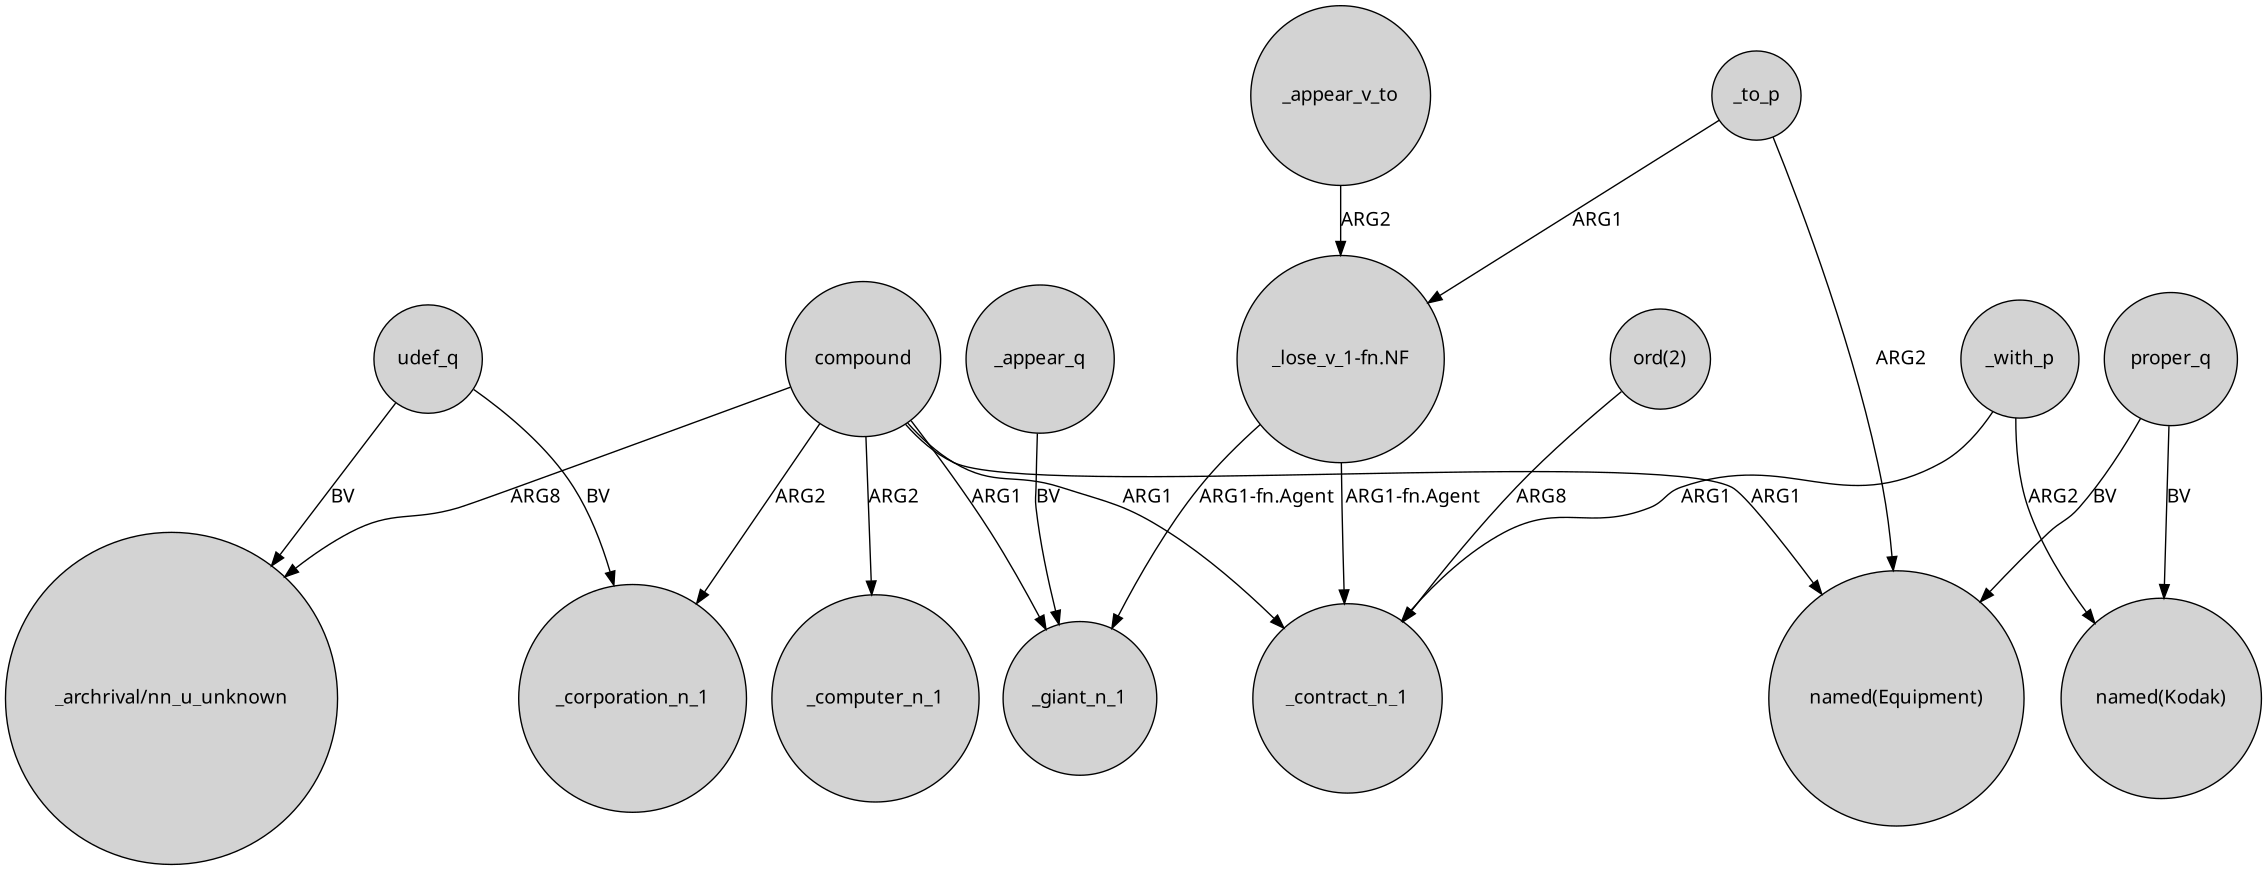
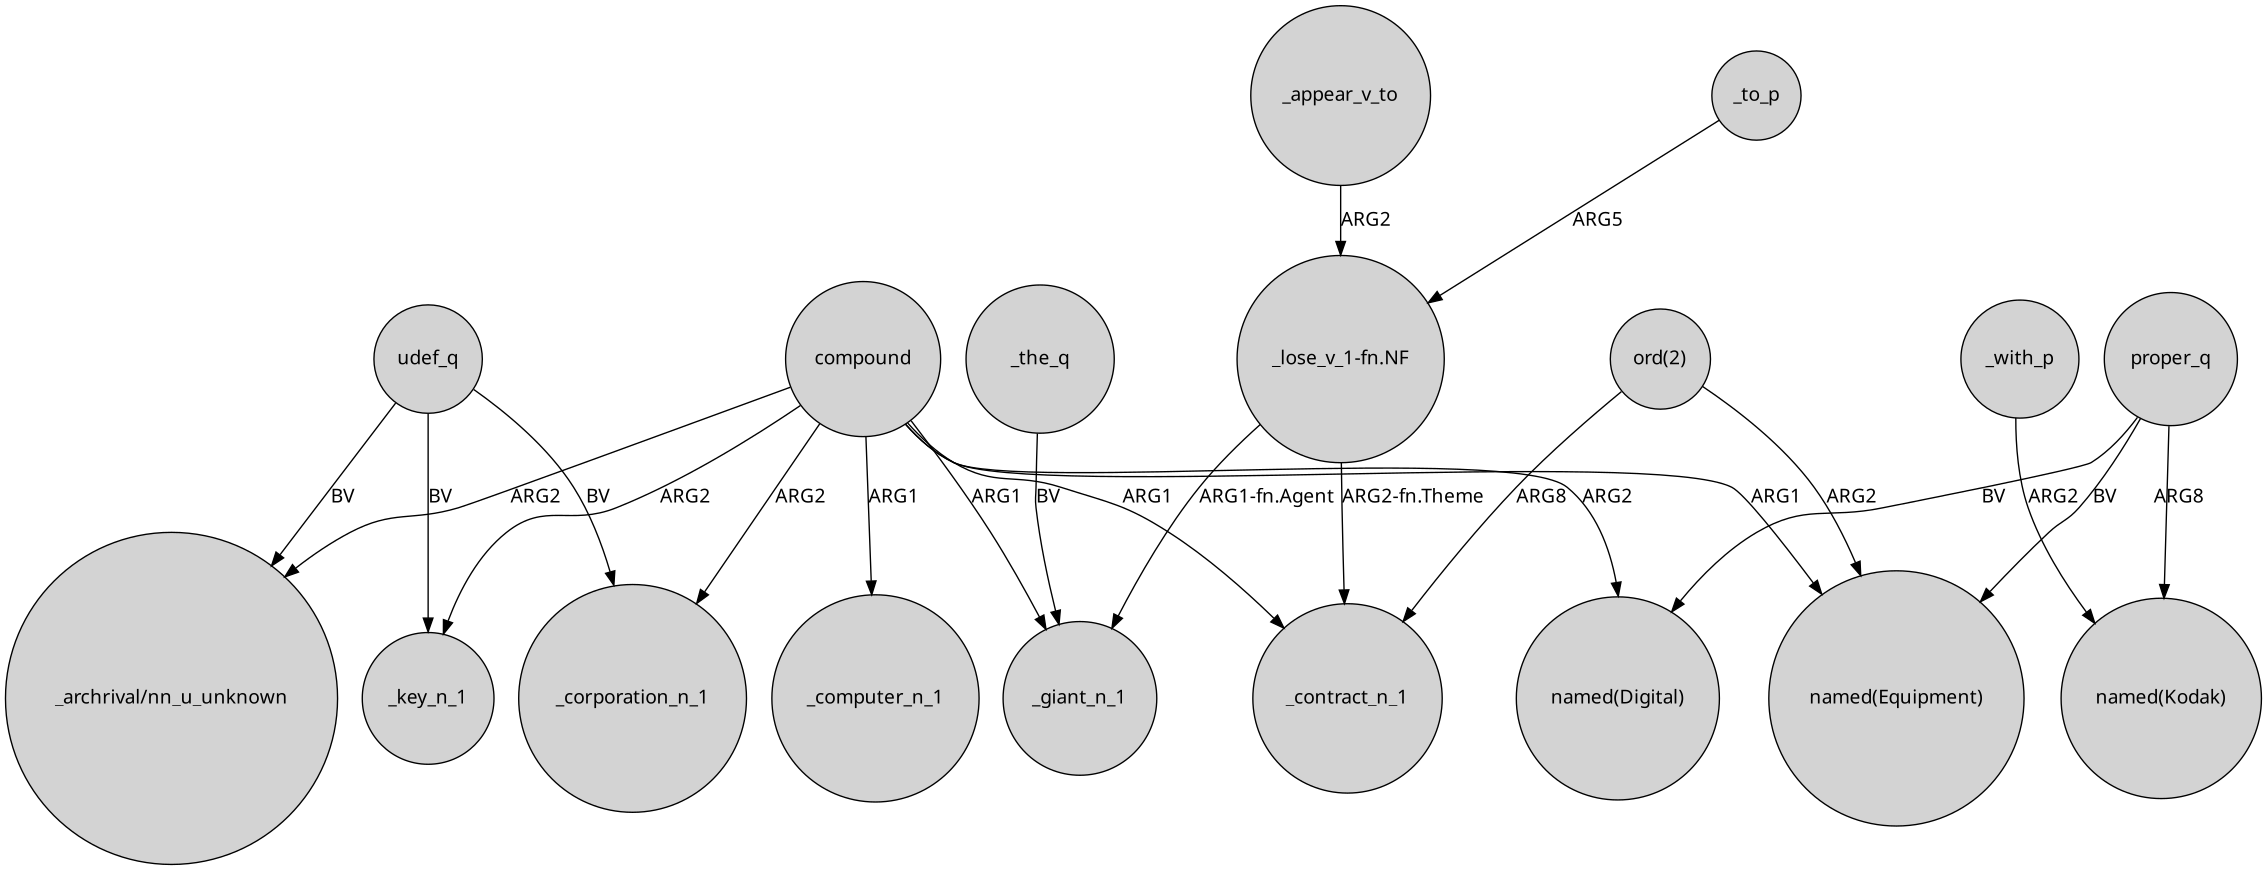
edge "_to_p" -> "_lose_v_1-fn.NF": label "ARG1" -> "ARG5"
edge "_to_p" -> "named(Equipment)": now "ord(2)" -> "named(Equipment)"
node "_appear_q": label "_appear_q" -> "_the_q"
edge "_with_p" -> "_contract_n_1": removed, label "ARG1"
edge "compound" -> "_archrival/nn_u_unknown": label "ARG8" -> "ARG2"
edge "compound" -> "_computer_n_1": label "ARG2" -> "ARG1"
edge "_lose_v_1-fn.NF" -> "_contract_n_1": label "ARG1-fn.Agent" -> "ARG2-fn.Theme"
edge "proper_q" -> "named(Kodak)": label "BV" -> "ARG8"
node "_key_n_1": added
node "named(Digital)": added
